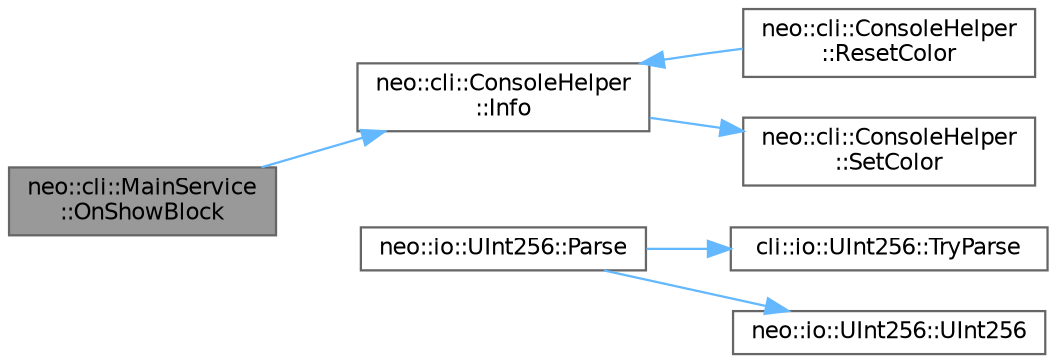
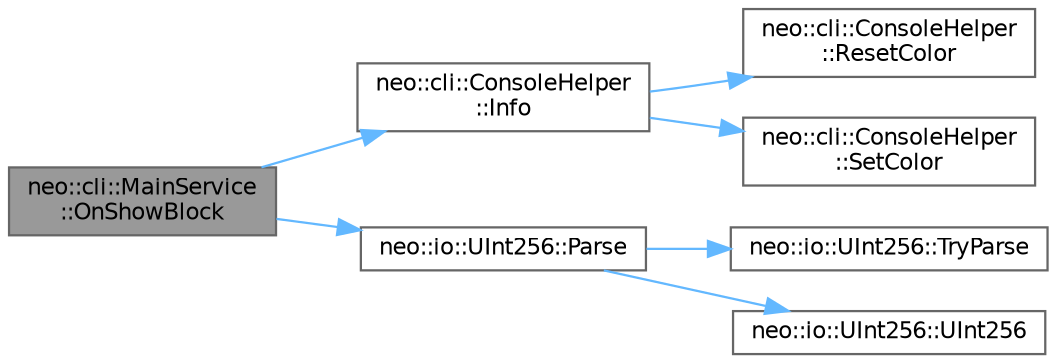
edge "neo::cli::ConsoleHelper ::ResetColor" -> "neo::cli::ConsoleHelper ::Info": reversed
edge "neo::cli::MainService ::OnShowBlock" -> "neo::io::UInt256::Parse": added
node "cli::io::UInt256::TryParse": label "cli::io::UInt256::TryParse" -> "neo::io::UInt256::TryParse"
